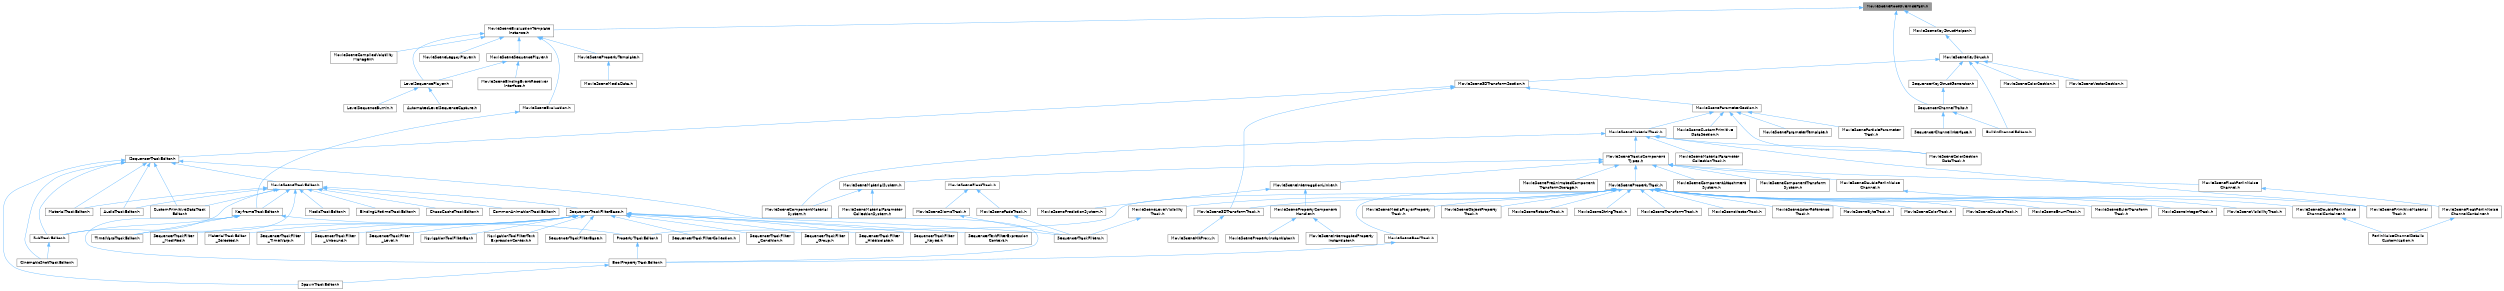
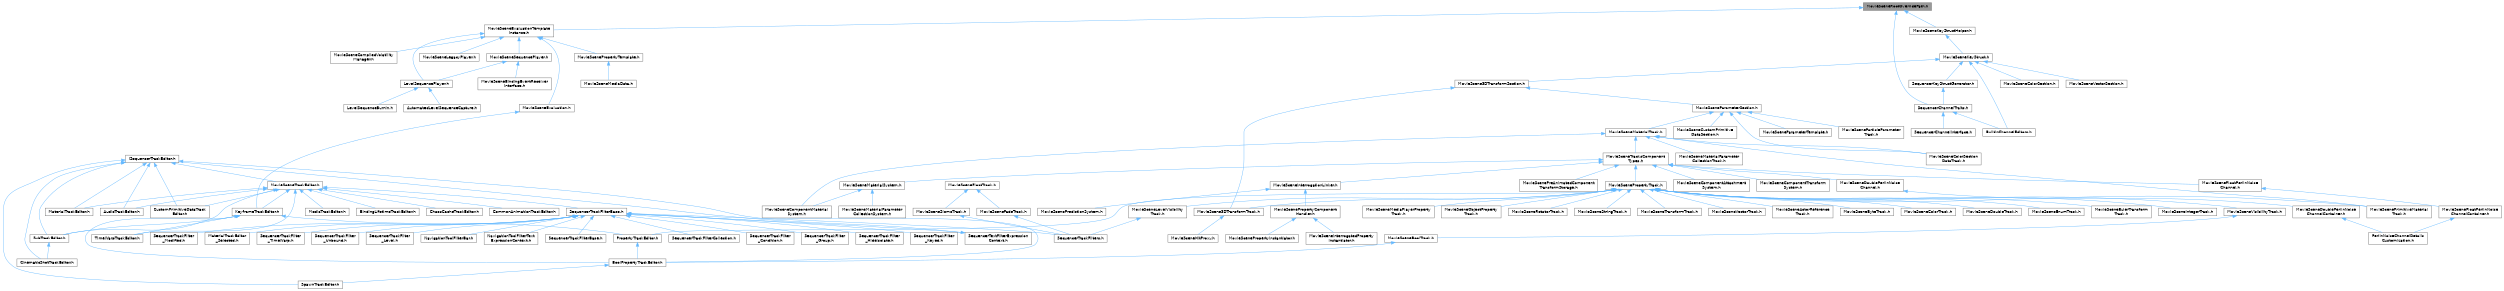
edge "ISequencerTrackEditor.h" -> "MovieScene3DTransformSection.h": now "ISequencerTrackEditor.h" -> "SequencerTextFilterExpression Context.h"
edge "MovieSceneBoolTrack.h" -> "MovieScenePropertyTrack.h": now "MovieSceneBoolTrack.h" -> "MovieSceneVisibilityTrack.h"
